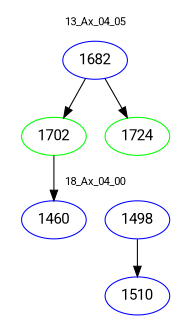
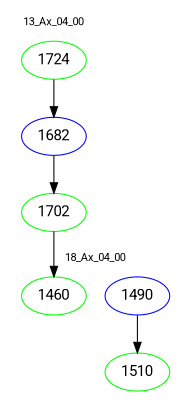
cluster "13_Ax_04_05": label "13_Ax_04_05" -> "13_Ax_04_00"
edge "1682" -> "1724": reversed
node "1460": color blue -> green
node "1498": label "1498" -> "1490"
node "1510": color blue -> green
